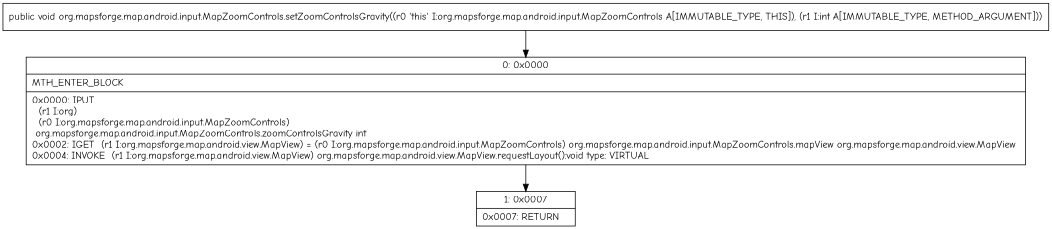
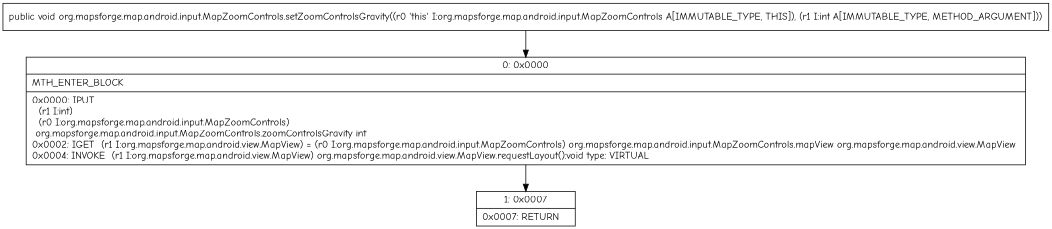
node "0: 0x0000": text "(r1 I:org)" -> "(r1 I:int)"
